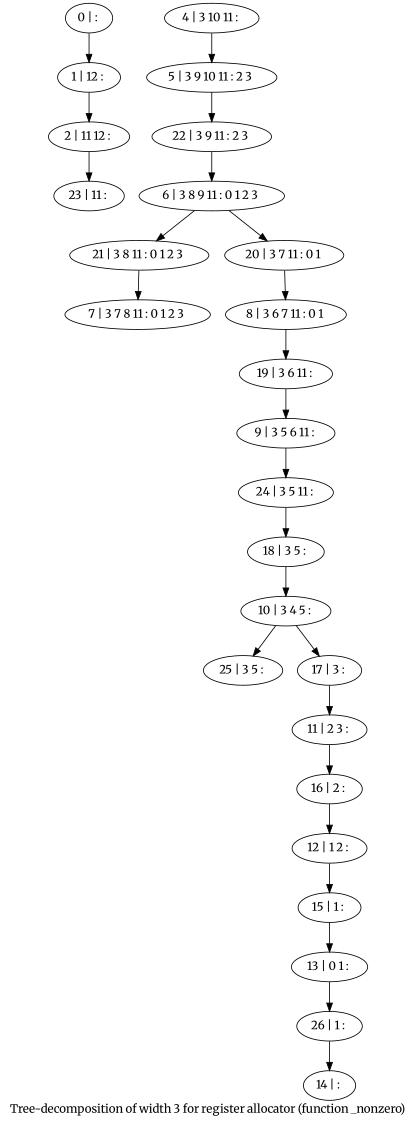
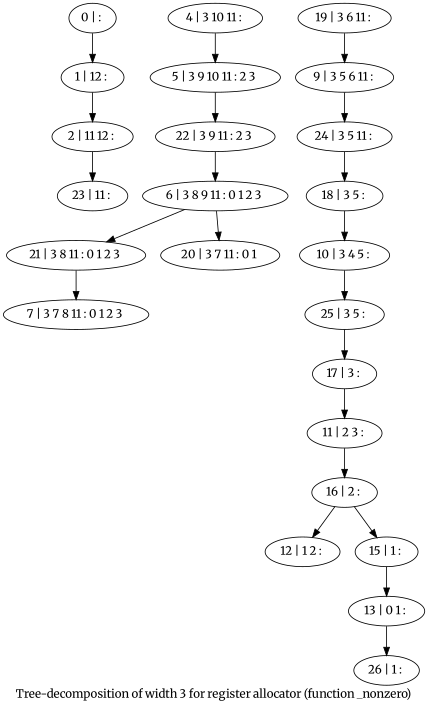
node "8 | 3 6 7 11 : 0 1": removed
edge "10 | 3 4 5 :" -> "17 | 3 :": now "25 | 3 5 :" -> "17 | 3 :"
edge "12 | 1 2 :" -> "15 | 1 :": now "16 | 2 :" -> "15 | 1 :"
node "14 | :": removed
